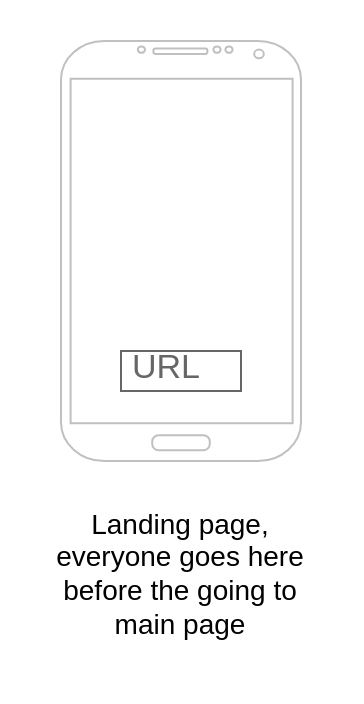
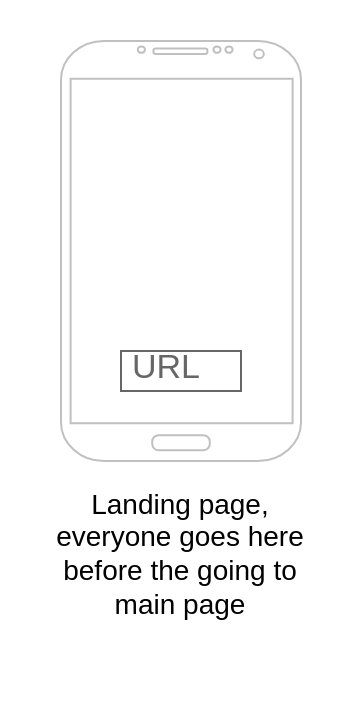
node "Landing page, everyone goes here before the going to main page": moved (181, 591) -> (181, 571)
